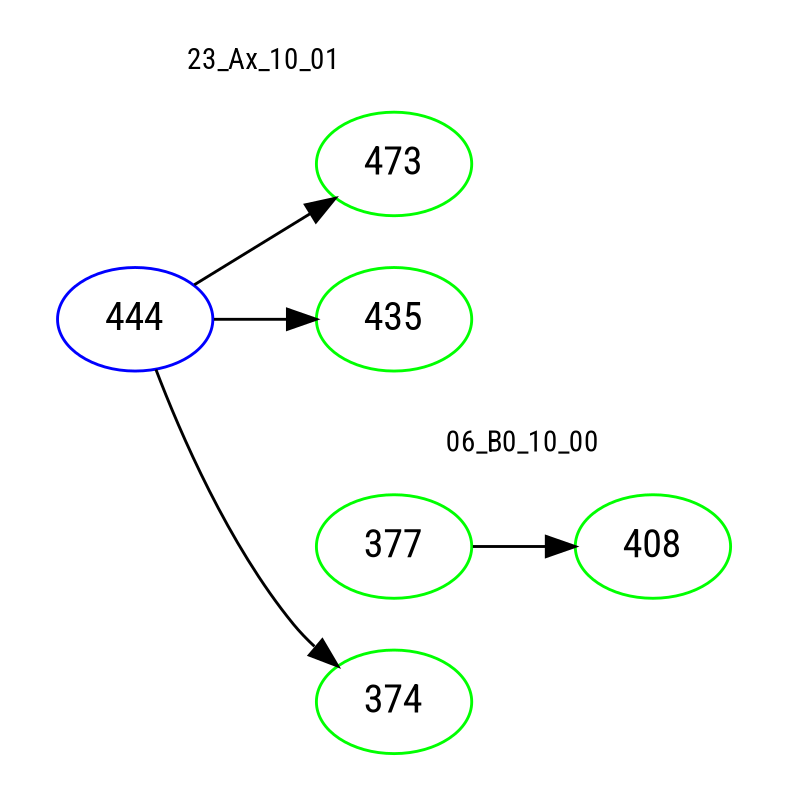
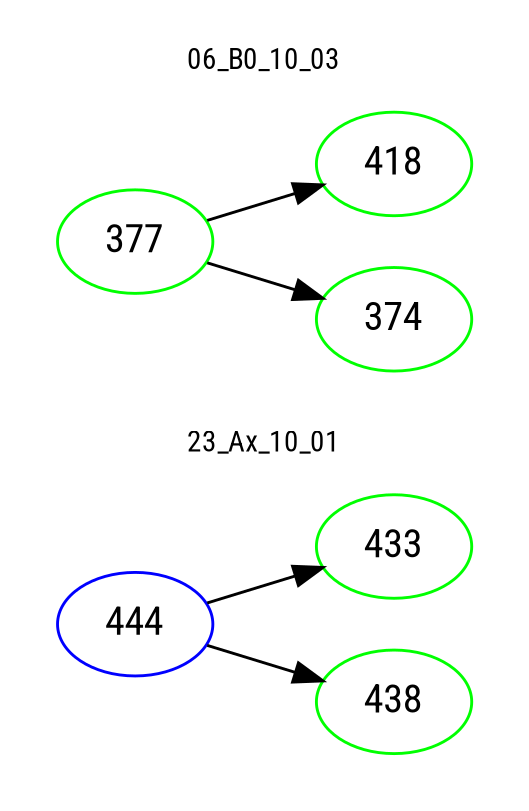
node "473": label "473" -> "433"
node "435": label "435" -> "438"
cluster "06_B0_10_00": label "06_B0_10_00" -> "06_B0_10_03"
edge "444" -> "374": now "377" -> "374"
node "408": label "408" -> "418"
